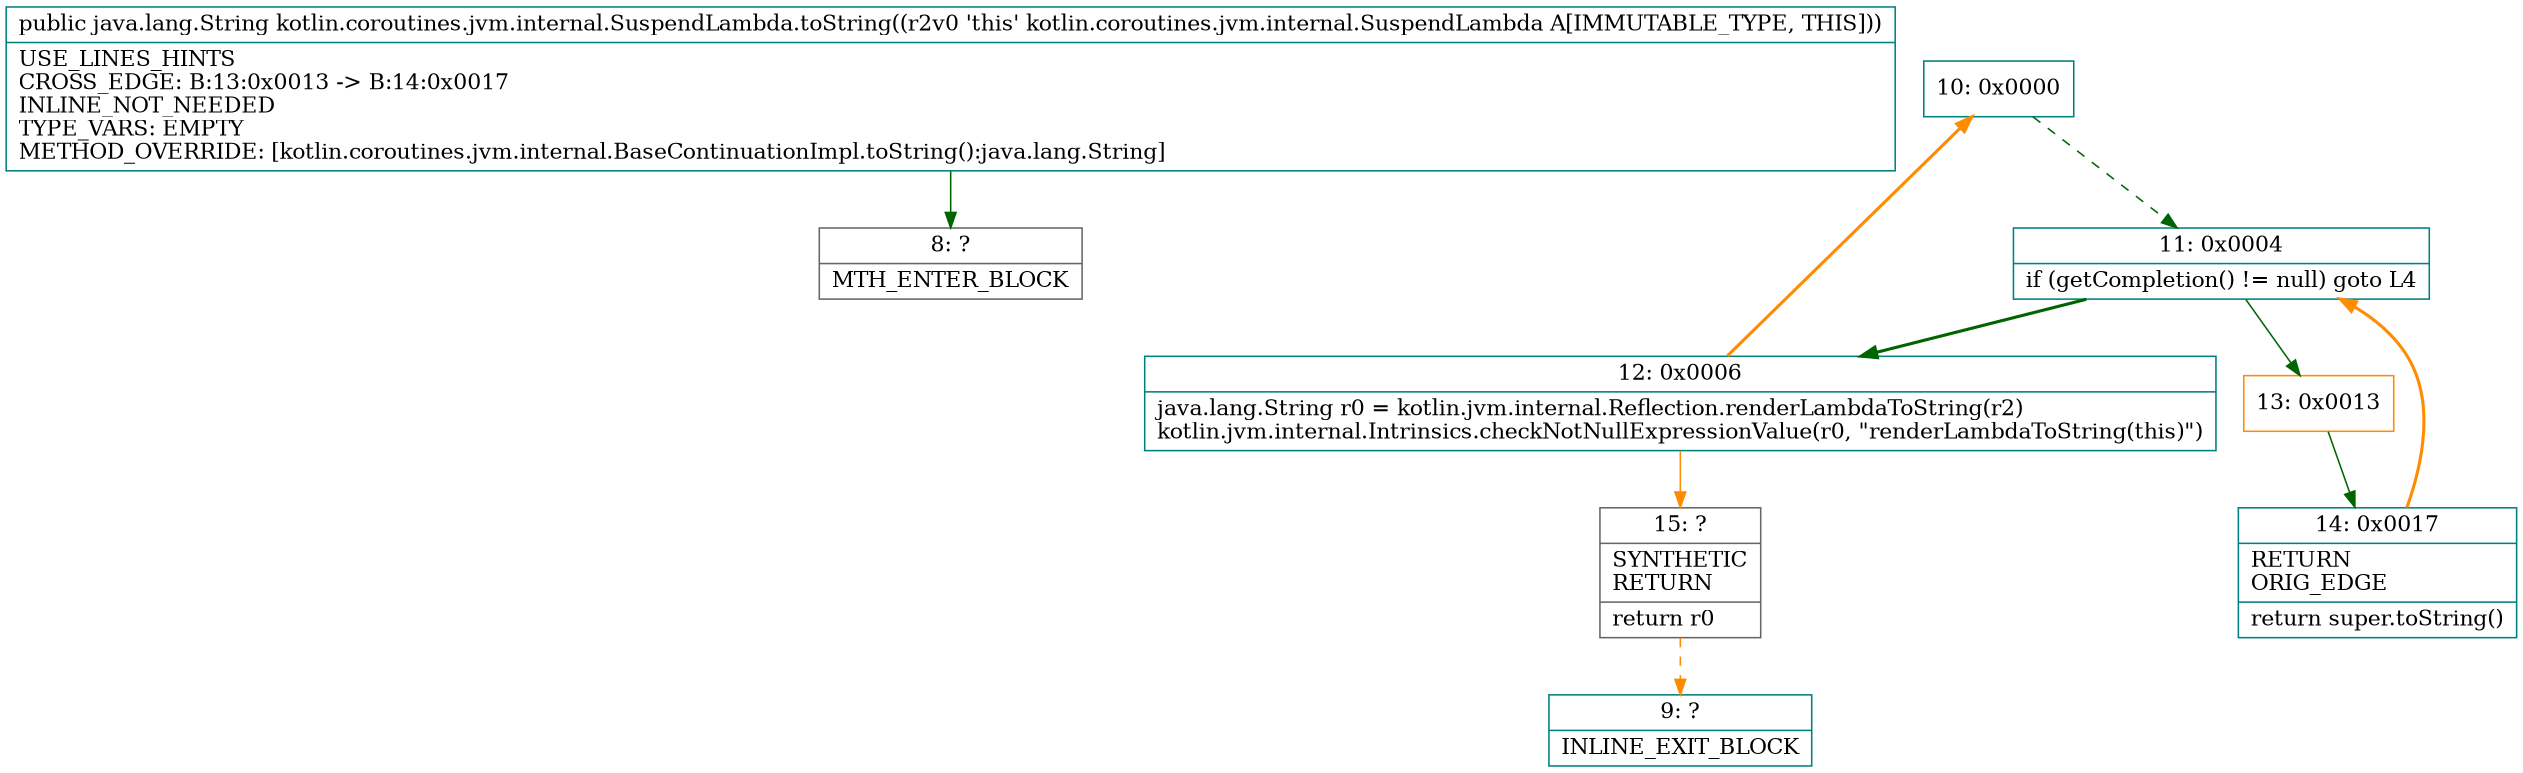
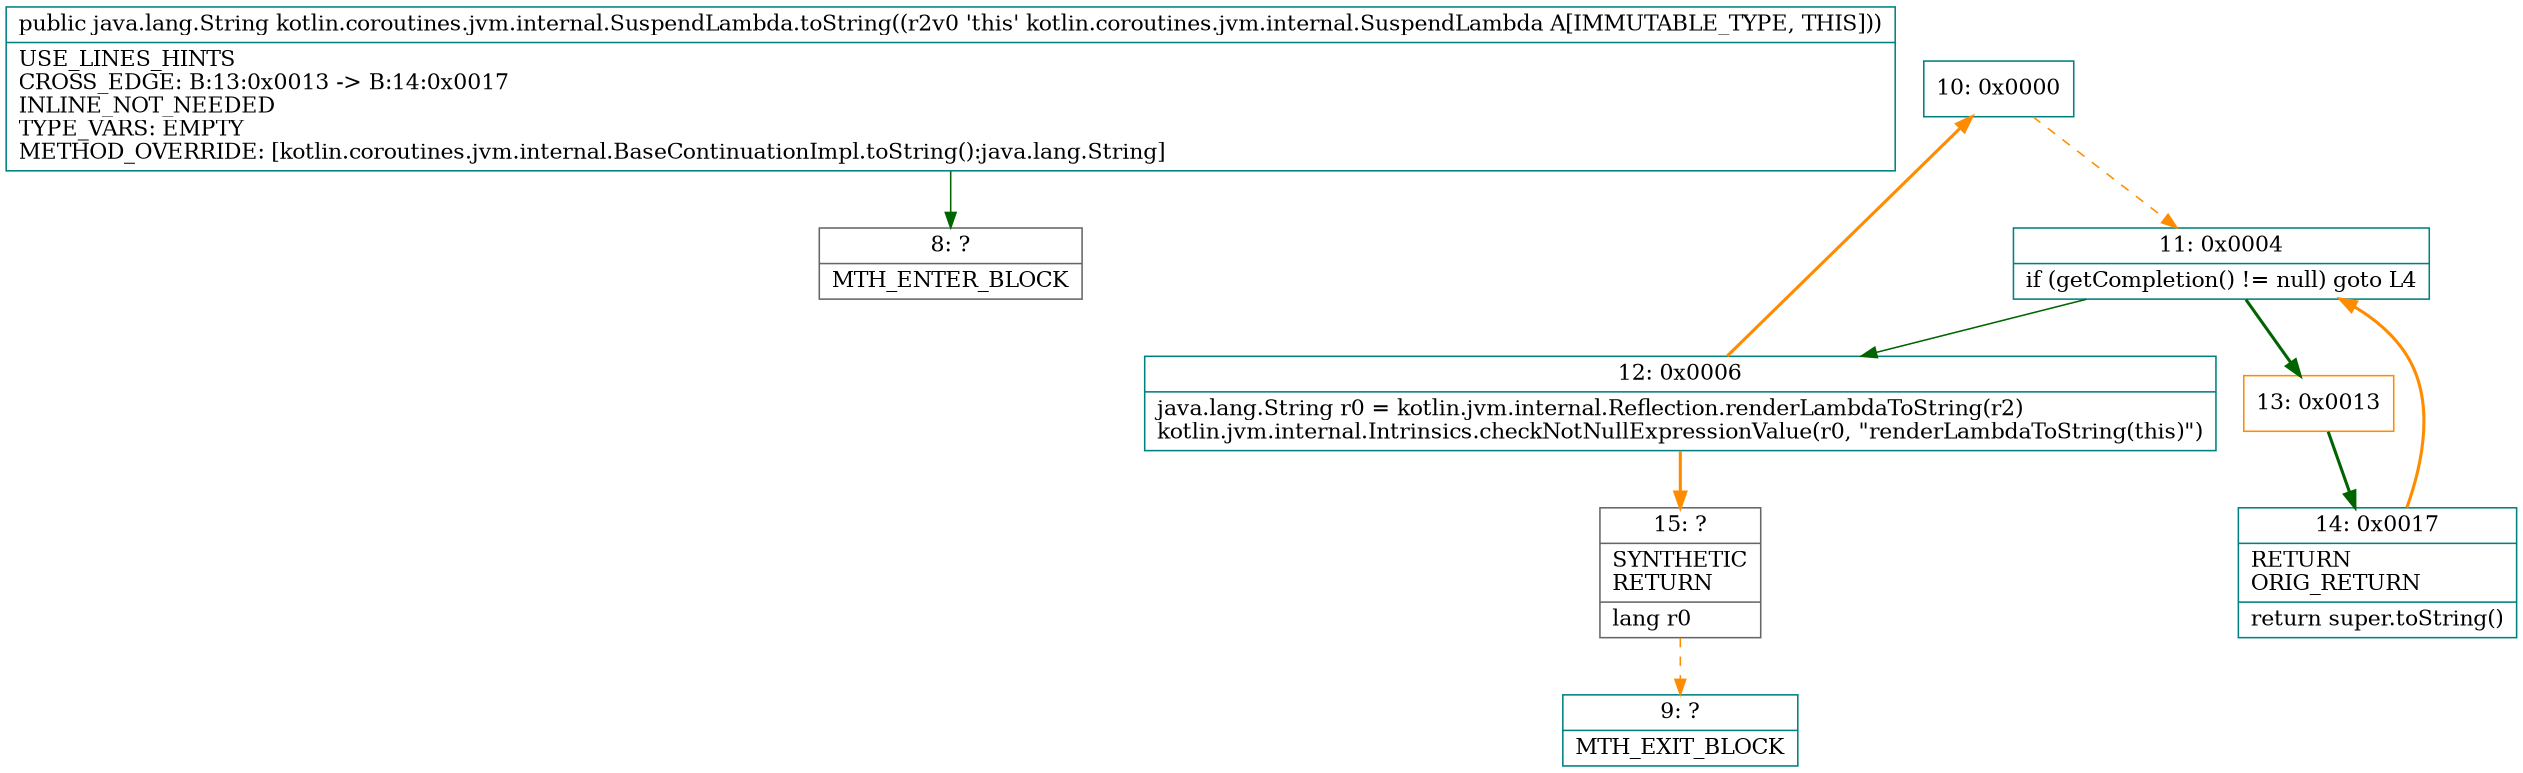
edge "10: 0x0000" -> "11: 0x0004": color darkgreen -> darkorange
edge "11: 0x0004" -> "12: 0x0006": style bold -> solid
edge "11: 0x0004" -> "13: 0x0013": style solid -> bold
edge "13: 0x0013" -> "14: 0x0017": style solid -> bold
edge "12: 0x0006" -> "15: ?": style solid -> bold
node "14: 0x0017": text "ORIG_EDGE" -> "ORIG_RETURN"
node "15: ?": text "return r0" -> "lang r0"
node "9: ?": text "INLINE_EXIT_BLOCK" -> "MTH_EXIT_BLOCK"
